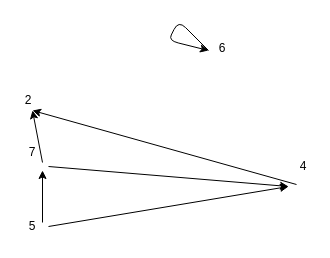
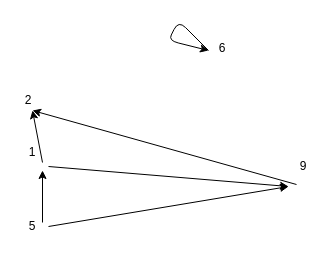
node "7": label "7" -> "1"
node "4": label "4" -> "9"
